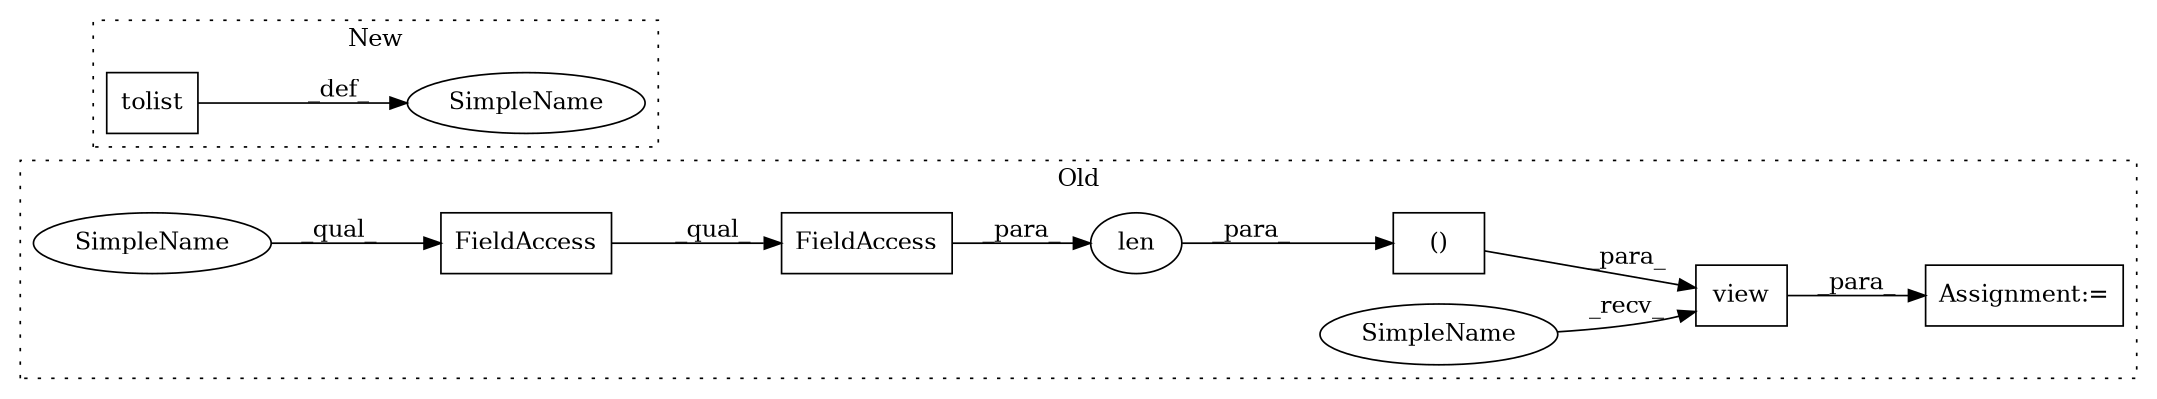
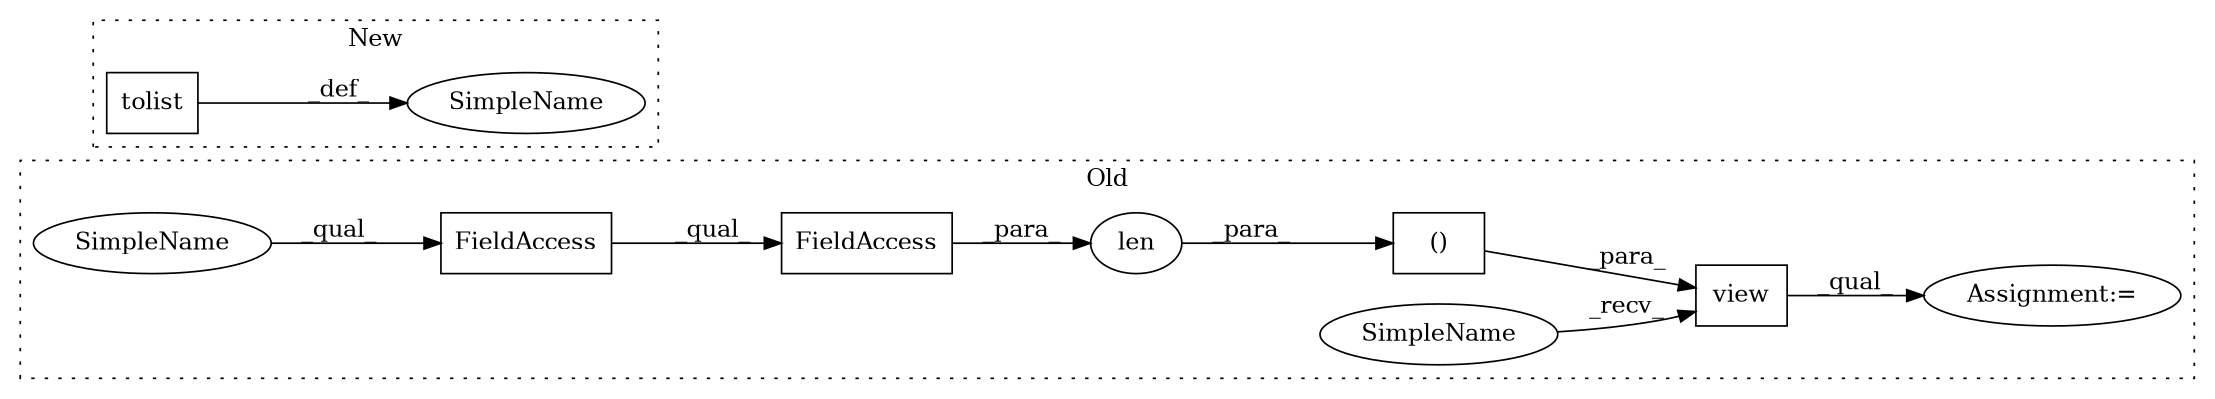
edge "view" -> "Assignment:=": label "_para_" -> "_qual_"
node "Assignment:=": shape box -> ellipse
